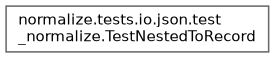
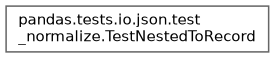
node "normalize.tests.io.json.test _normalize.TestNestedToRecord": label "normalize.tests.io.json.test _normalize.TestNestedToRecord" -> "pandas.tests.io.json.test _normalize.TestNestedToRecord"
